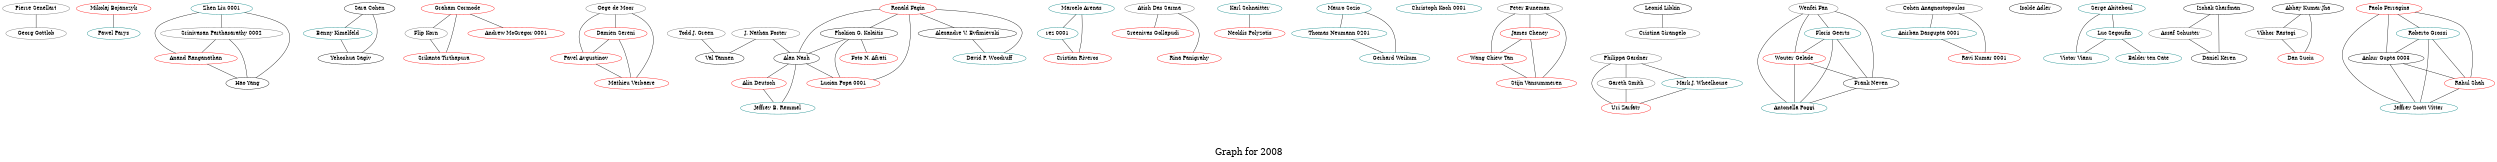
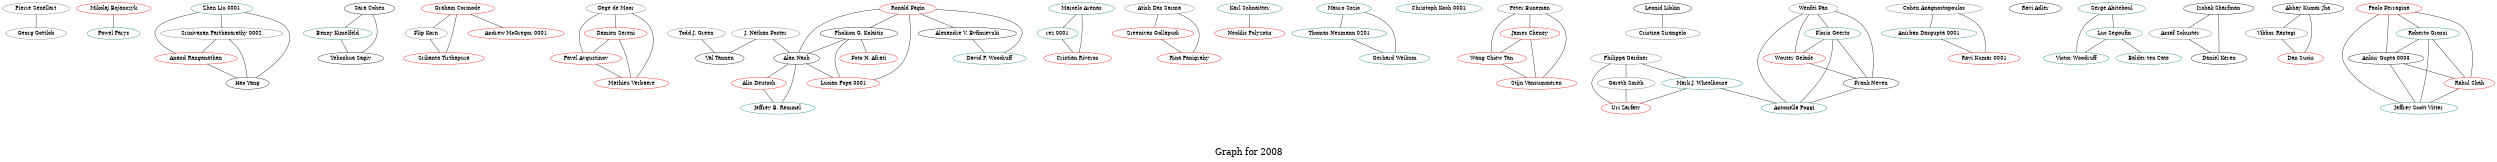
node "Isolde Adler": label "Isolde Adler" -> "Ravi Adler"
edge "Sreenivas Gollapudi" -- "Rina Panigrahy": added
node "Victor Vianu": label "Victor Vianu" -> "Victor Woodruff"
edge "Wouter Gelade" -- "Antonella Poggi": now "Mark J. Wheelhouse" -- "Antonella Poggi"
